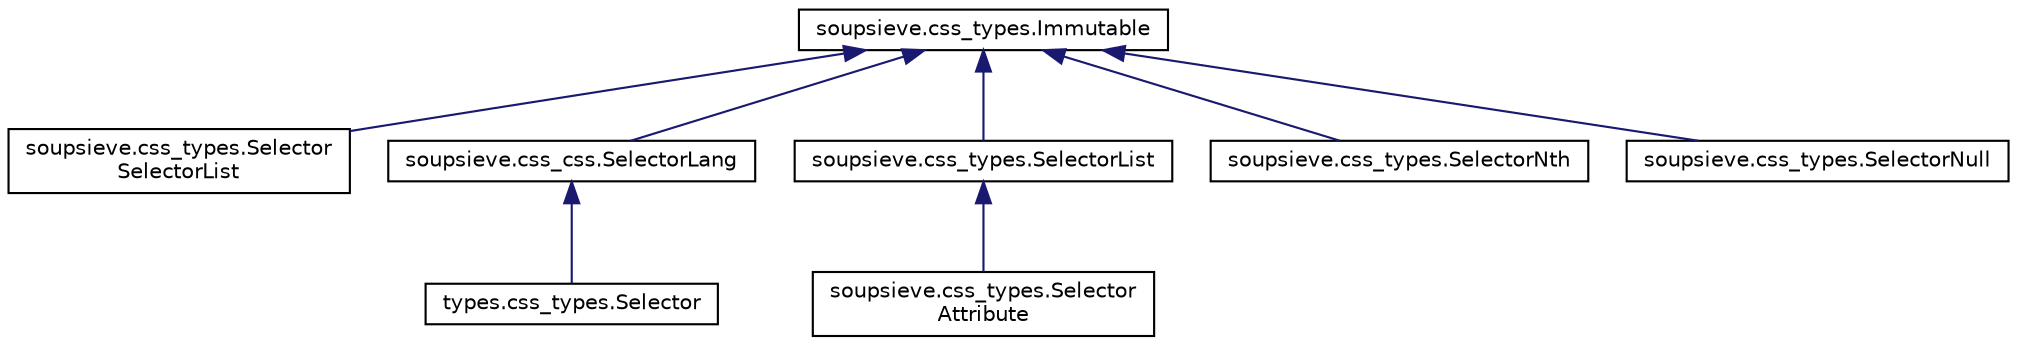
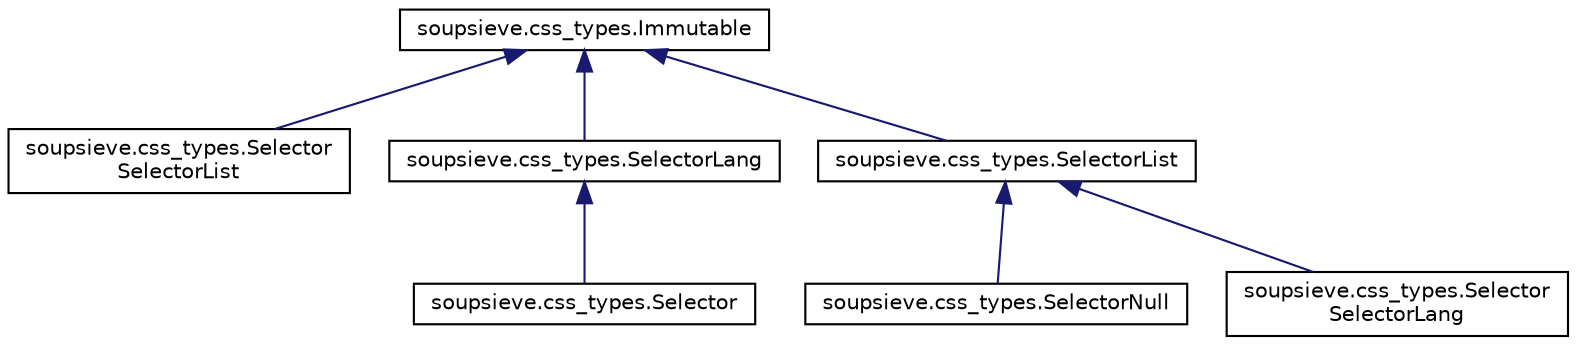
edge "soupsieve.css_types.SelectorNull" -> "soupsieve.css_types.Immutable": now "soupsieve.css_types.SelectorNull" -> "soupsieve.css_types.SelectorList"
node "soupsieve.css_css.SelectorLang": label "soupsieve.css_css.SelectorLang" -> "soupsieve.css_types.SelectorLang"
node "soupsieve.css_types.SelectorNth": removed
node "types.css_types.Selector": label "types.css_types.Selector" -> "soupsieve.css_types.Selector"
node "soupsieve.css_types.Selector Attribute": label "soupsieve.css_types.Selector Attribute" -> "soupsieve.css_types.Selector SelectorLang"
